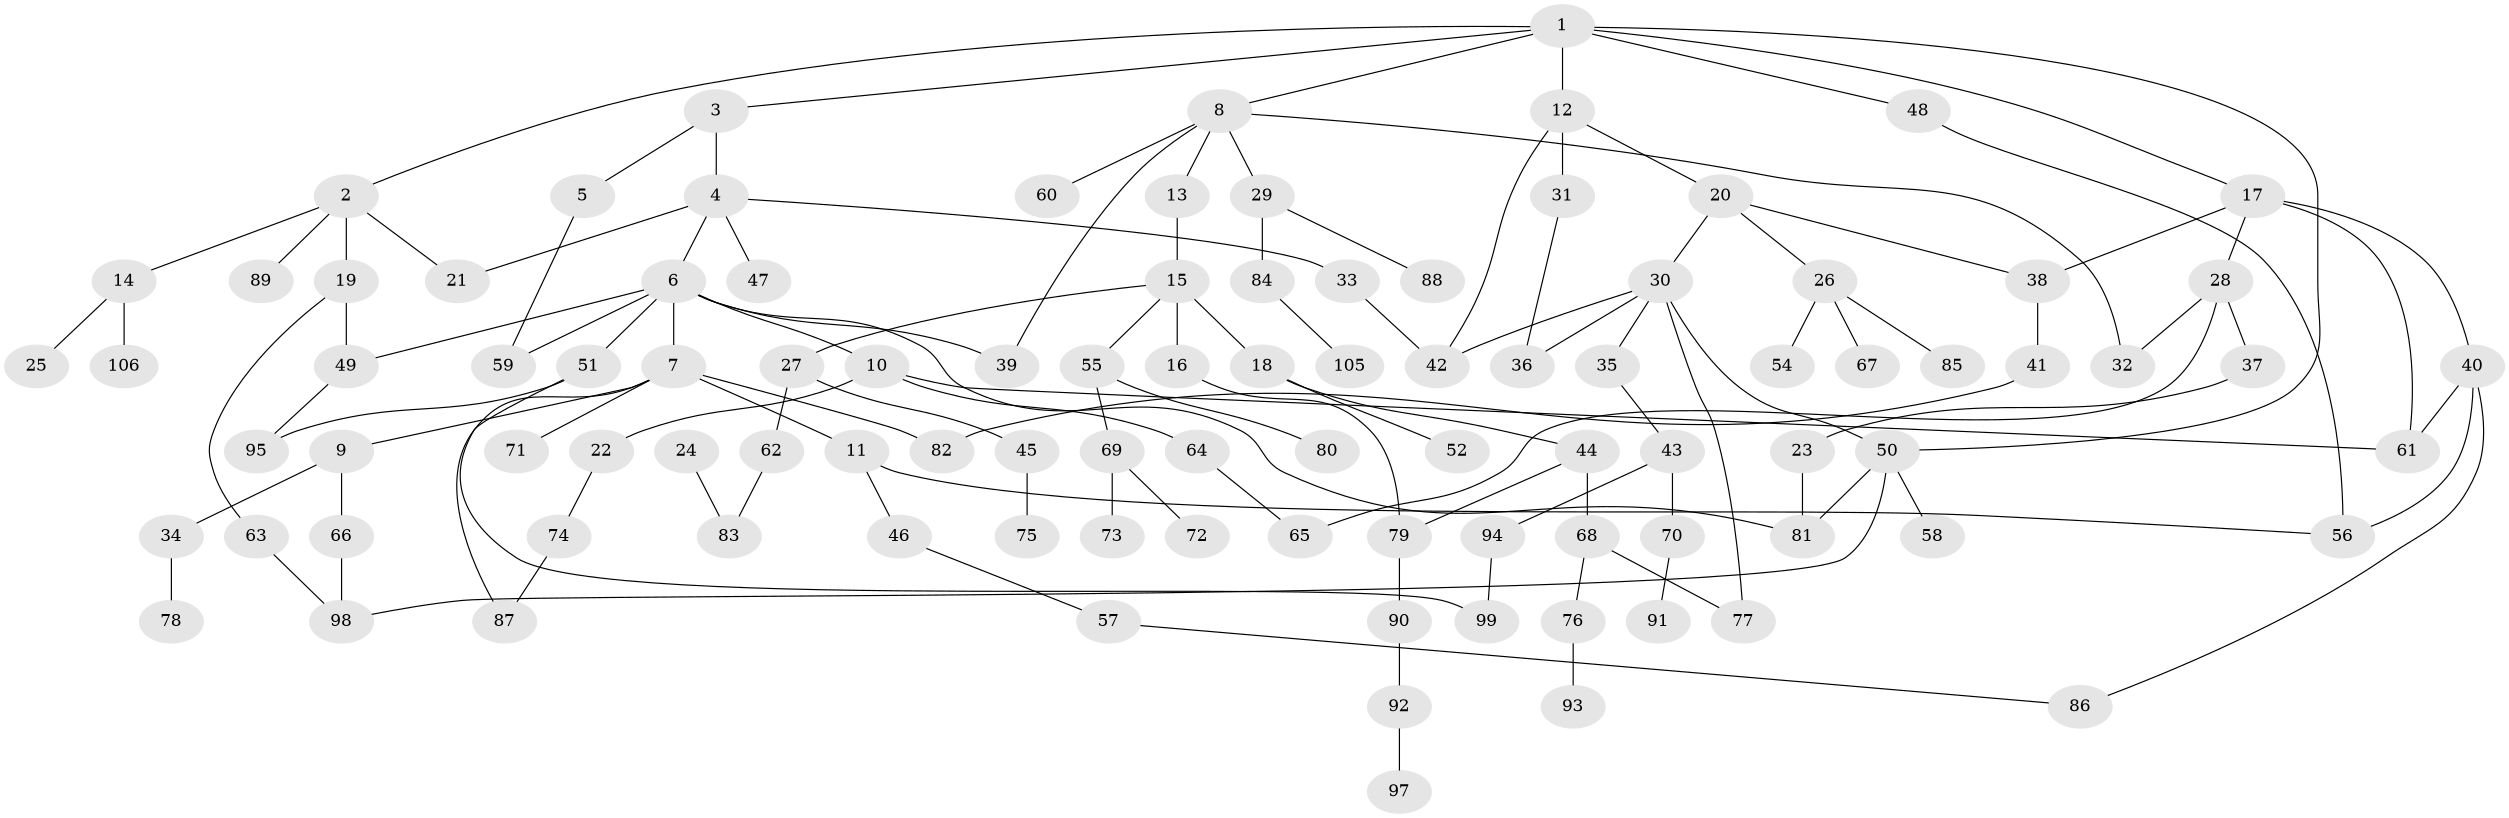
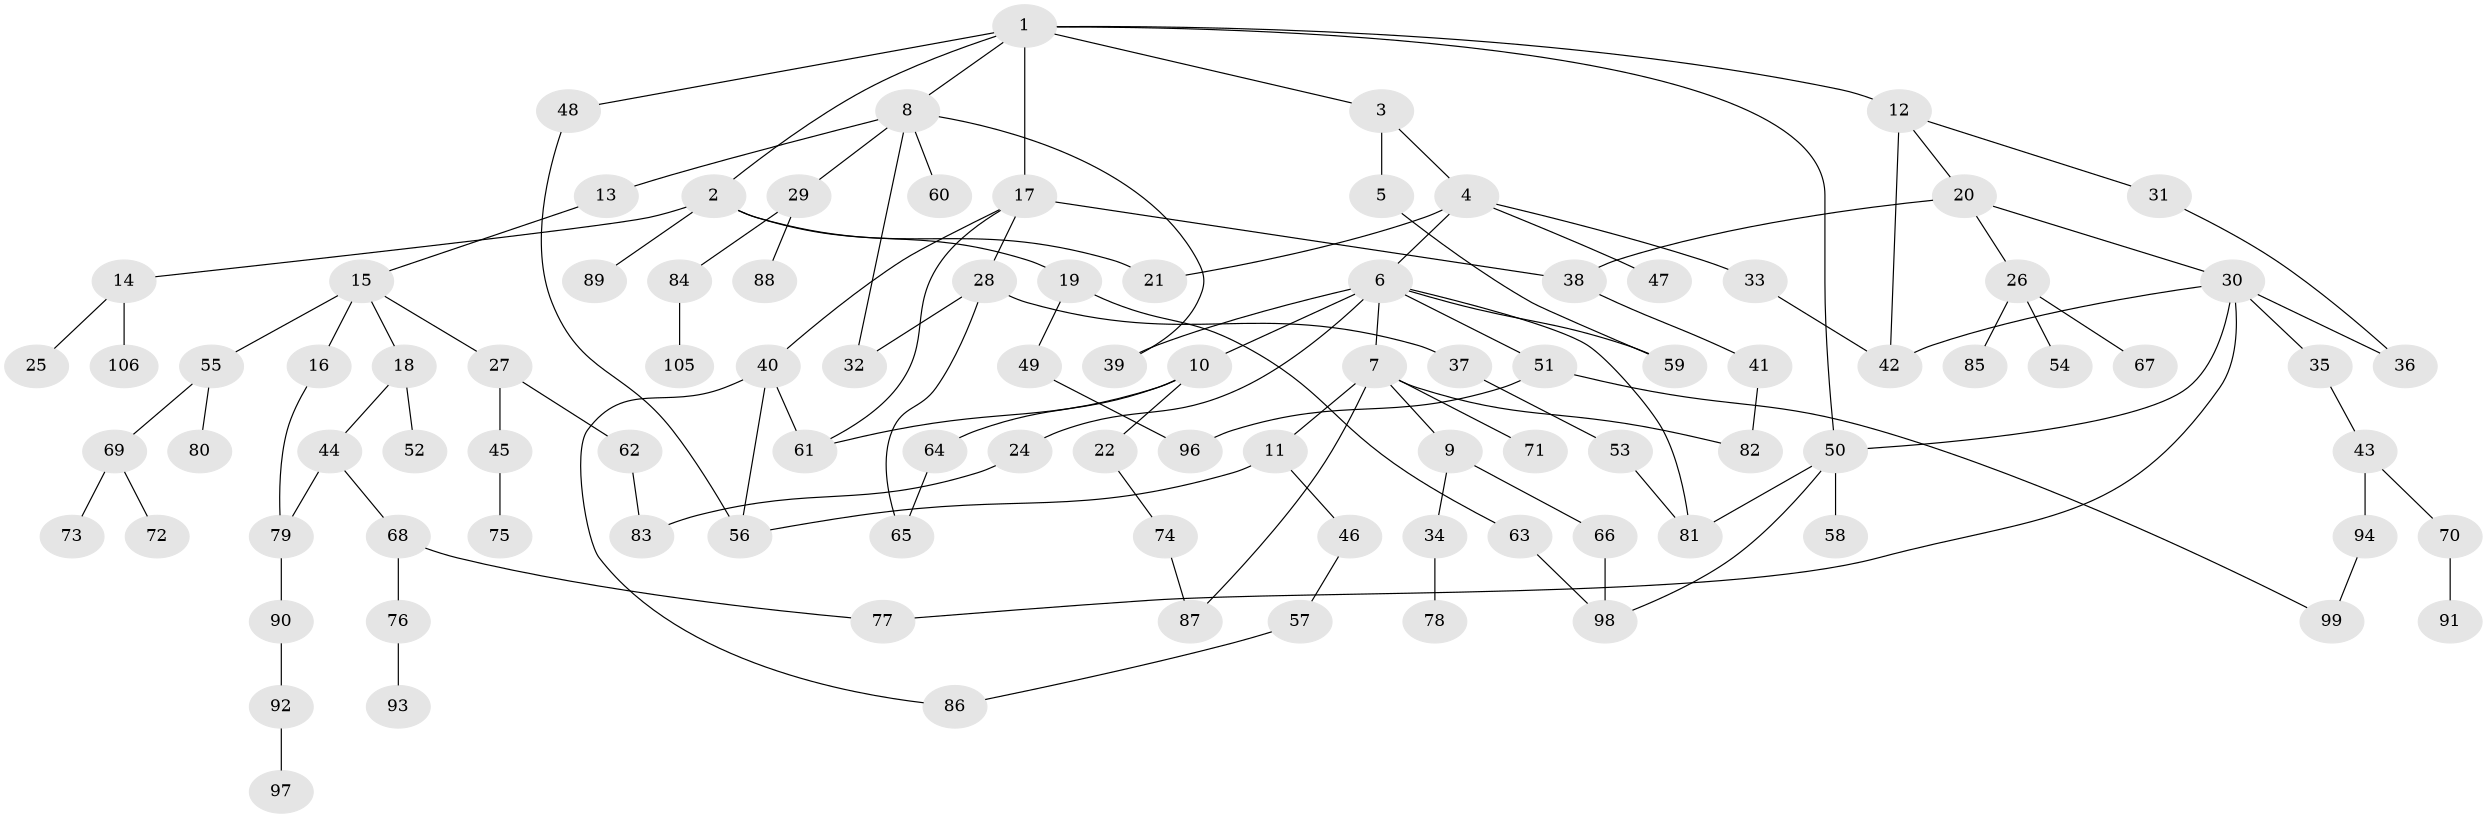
edge "6" -- "49": now "6" -- "24"
node "95": label "95" -> "96"
node "23": label "23" -> "53"
